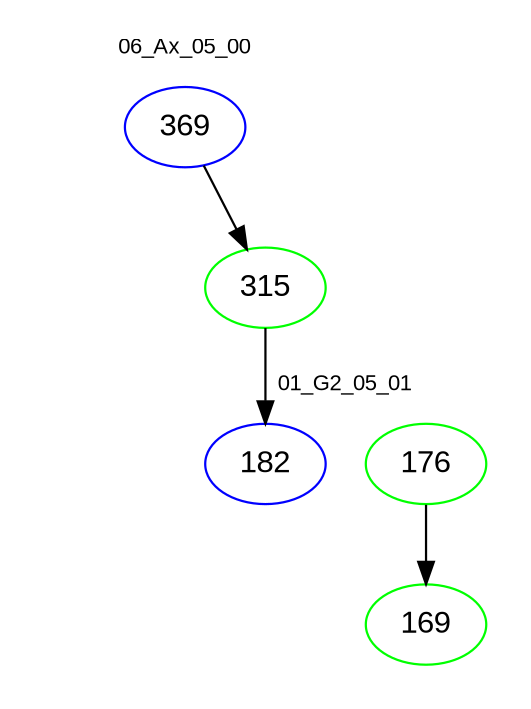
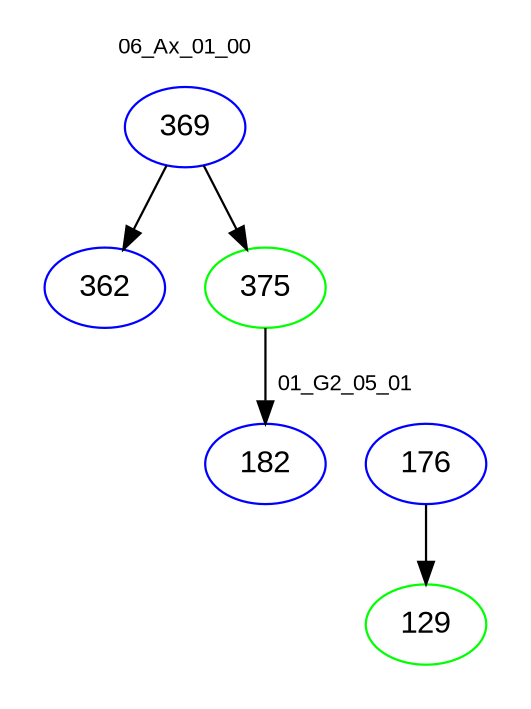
cluster "06_Ax_05_00": label "06_Ax_05_00" -> "06_Ax_01_00"
node "362": added
node "315": label "315" -> "375"
node "176": color green -> blue
node "169": label "169" -> "129"
